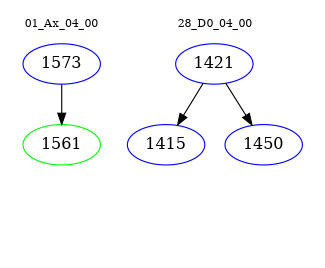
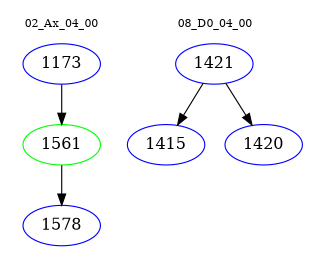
cluster "01_Ax_04_00": label "01_Ax_04_00" -> "02_Ax_04_00"
cluster "28_D0_04_00": label "28_D0_04_00" -> "08_D0_04_00"
node "1573": label "1573" -> "1173"
node "1450": label "1450" -> "1420"
node "1578": added
